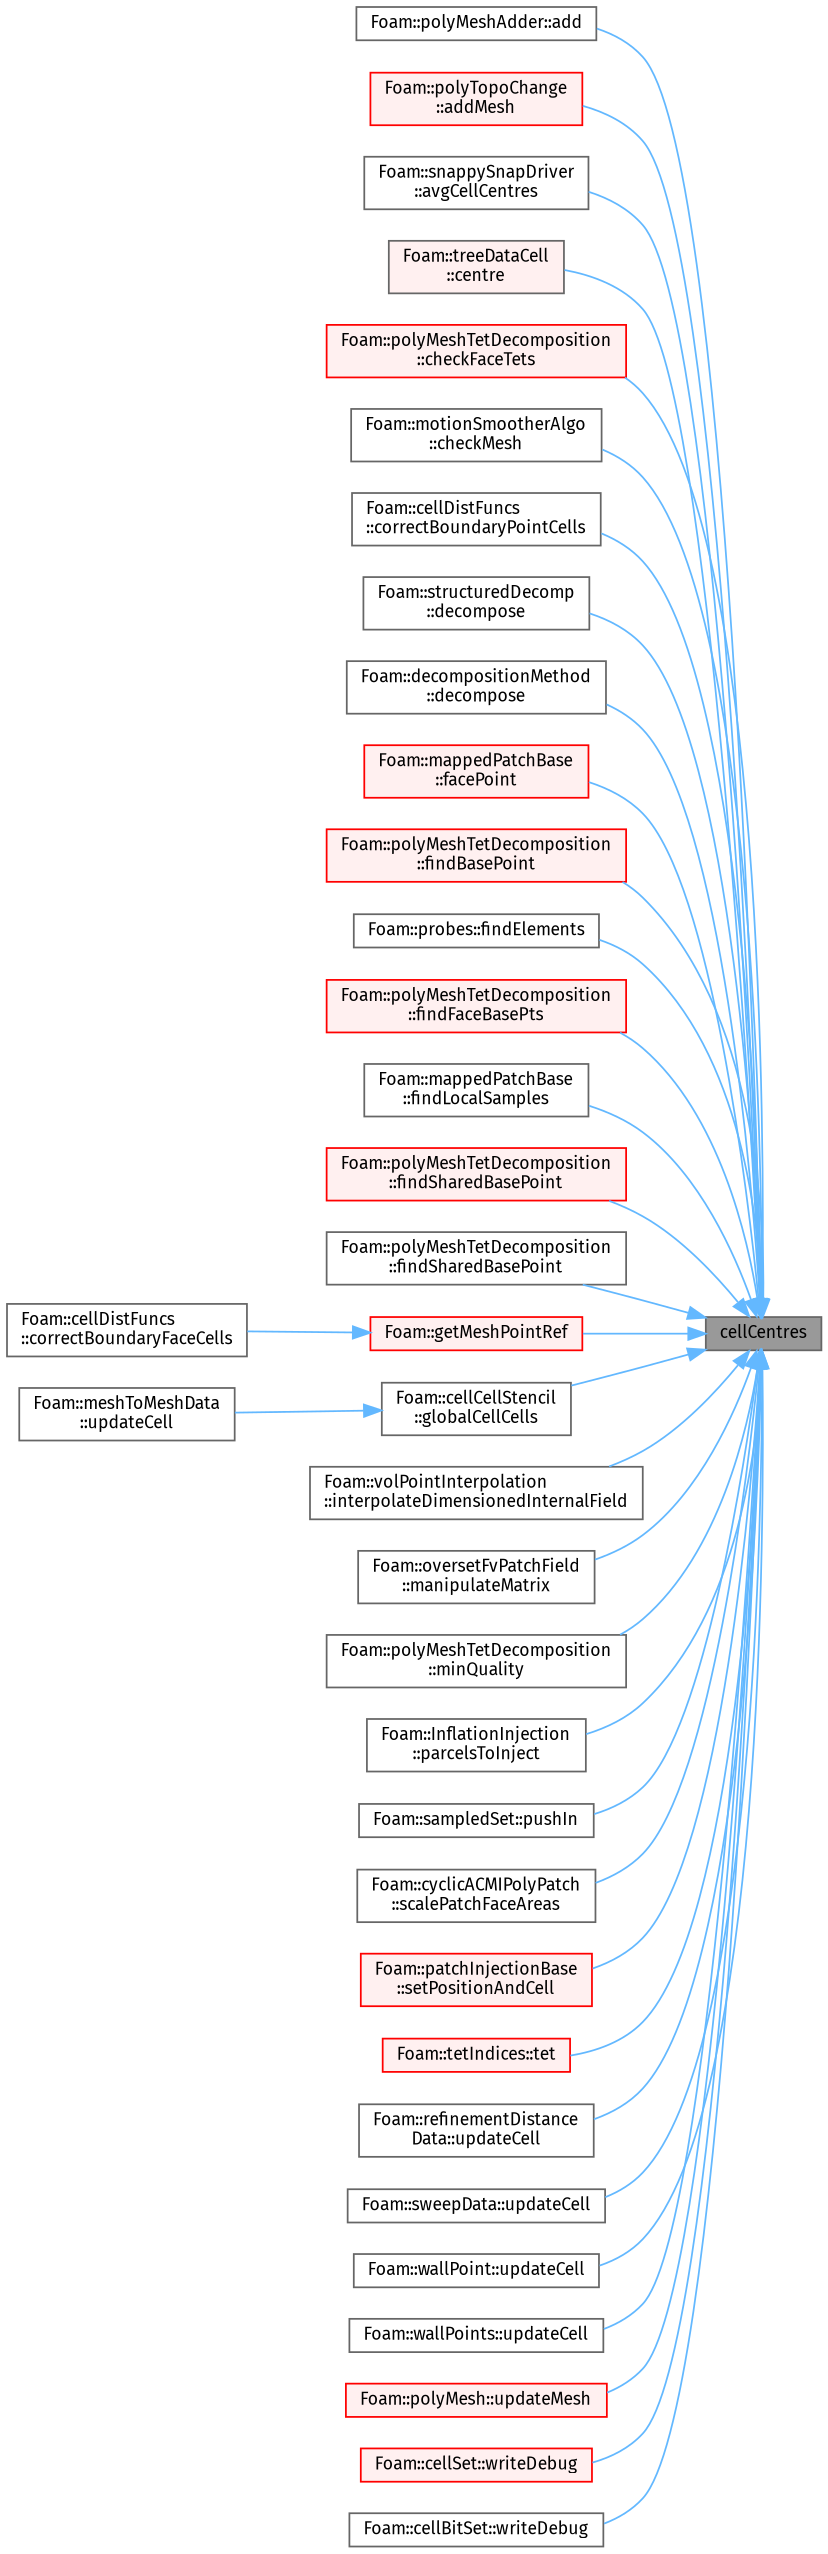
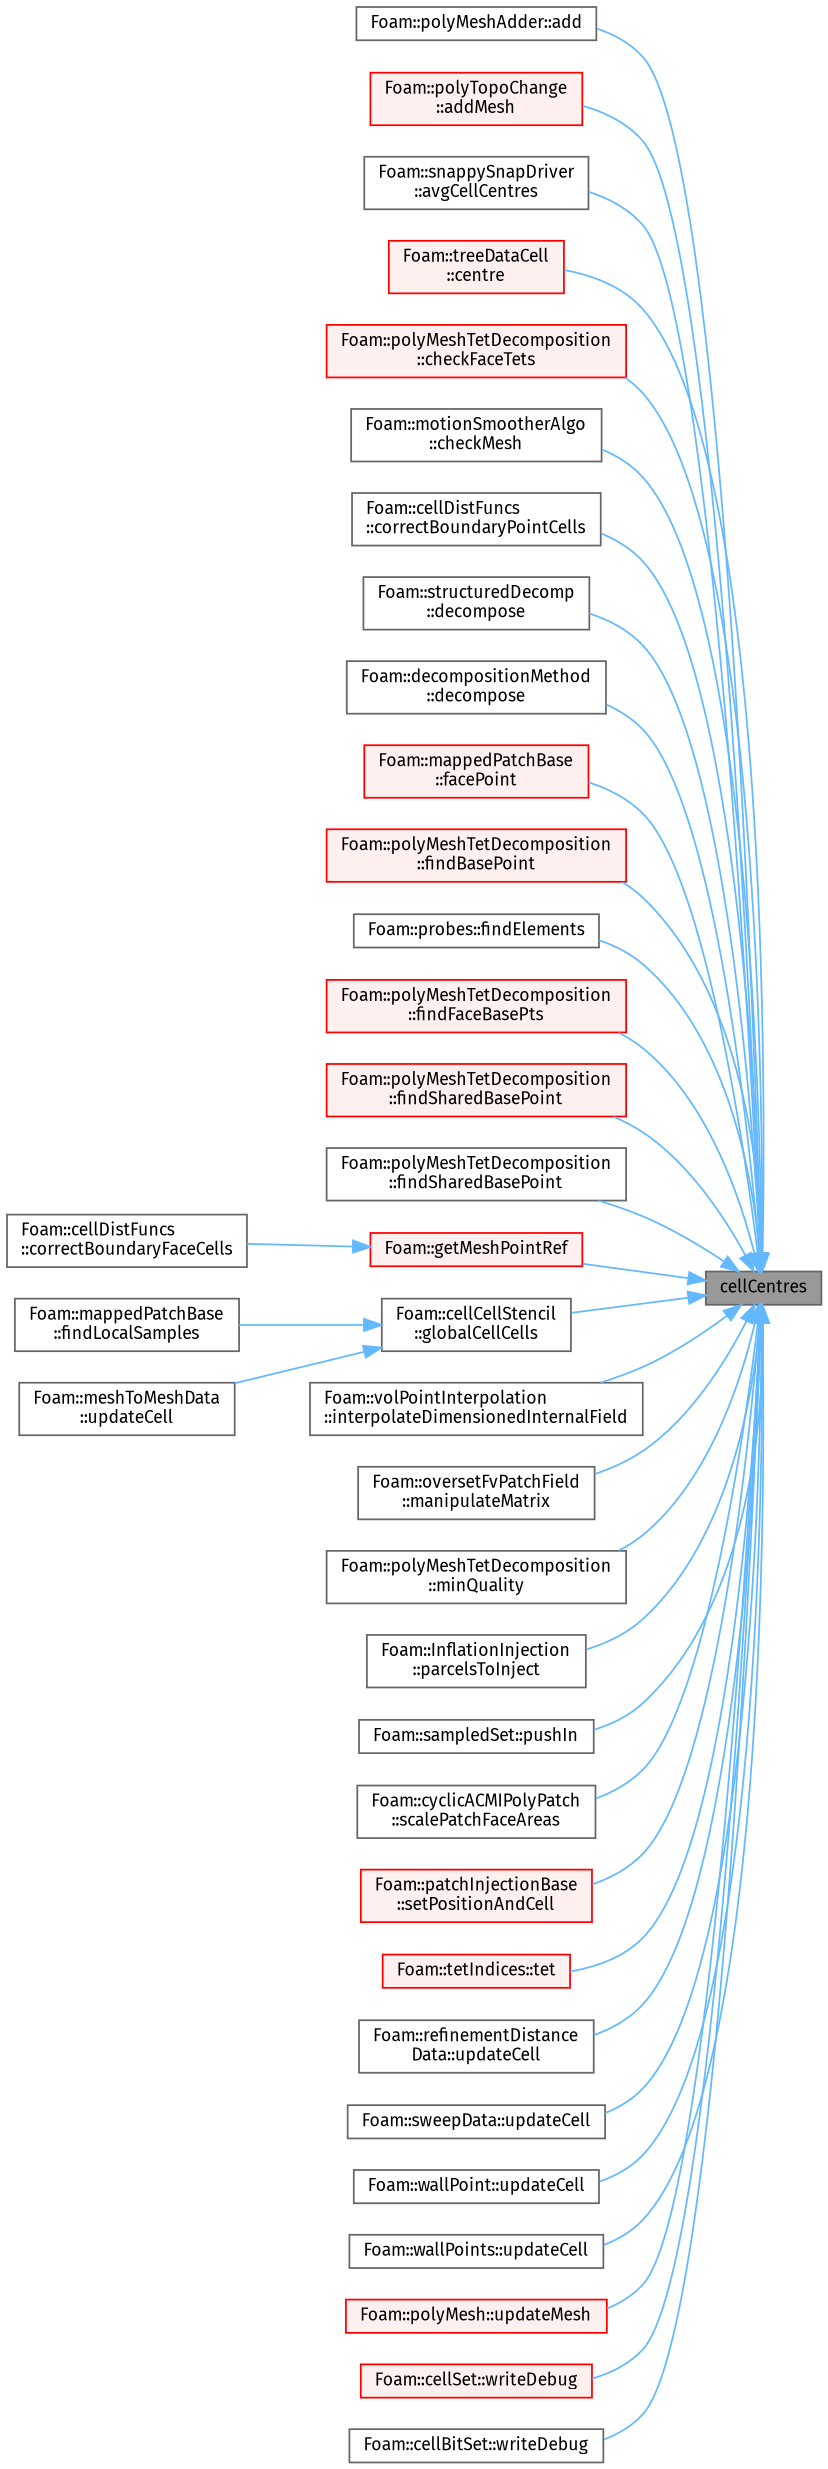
node "Foam::treeDataCell ::centre": color grey40 -> red
edge "Foam::mappedPatchBase ::findLocalSamples" -> "cellCentres": now "Foam::mappedPatchBase ::findLocalSamples" -> "Foam::cellCellStencil ::globalCellCells"
